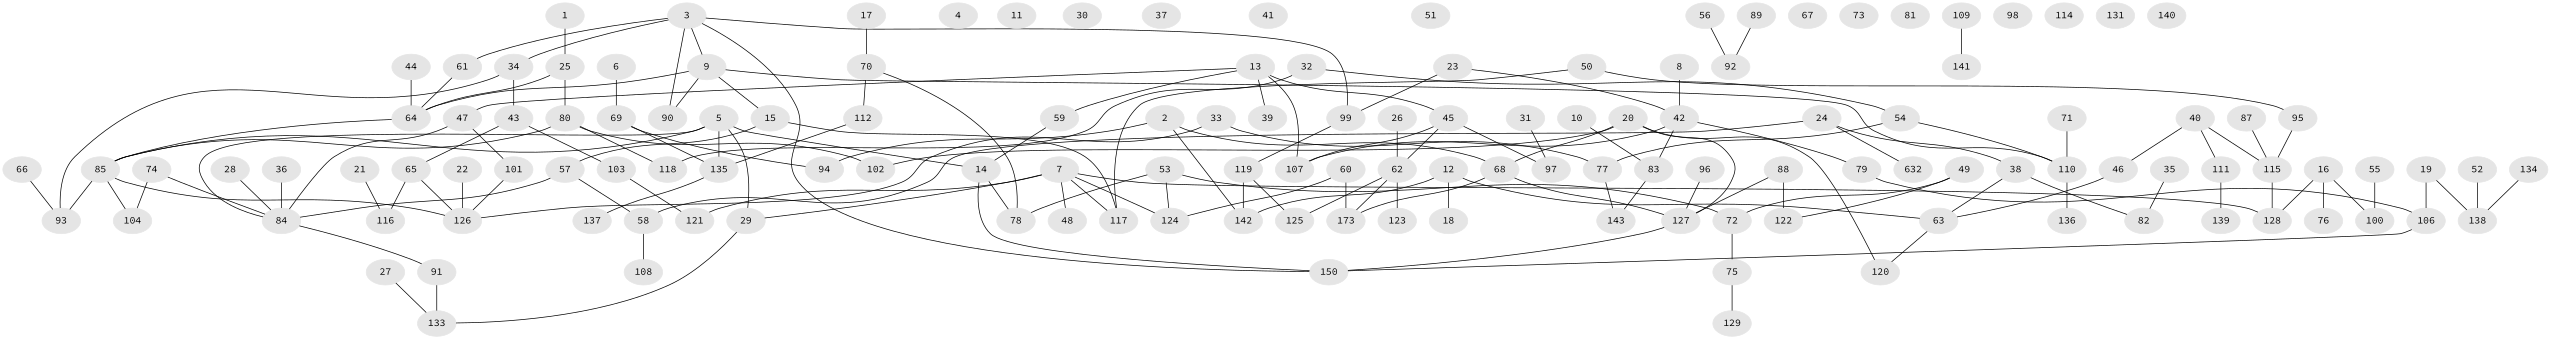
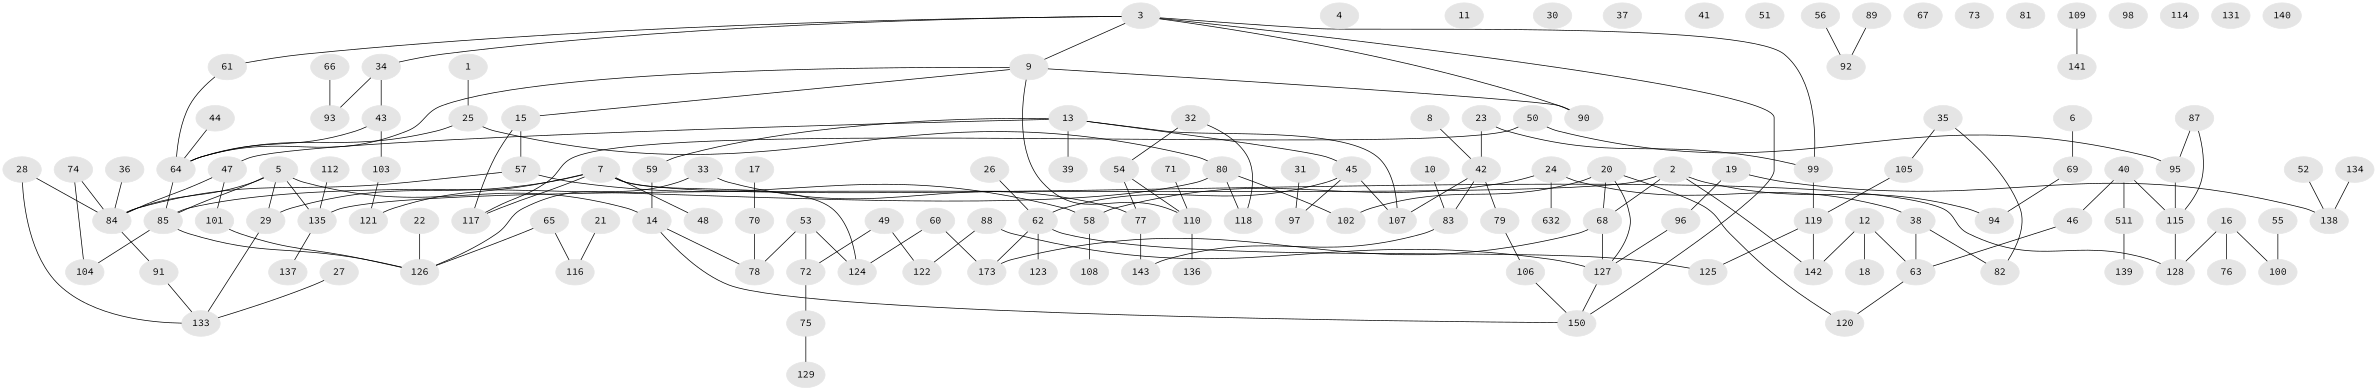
edge "70" -- "112": removed
edge "43" -- "65": now "43" -- "64"
edge "87" -- "95": added
edge "69" -- "135": now "2" -- "135"
node "105": added
node "111": label "111" -> "511"
edge "85" -- "93": removed
edge "19" -- "106": now "19" -- "96"
edge "28" -- "133": added
